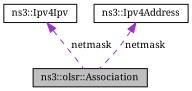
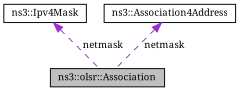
node "ns3::Ipv4Ipv": label "ns3::Ipv4Ipv" -> "ns3::Ipv4Mask"
node "ns3::Ipv4Address": label "ns3::Ipv4Address" -> "ns3::Association4Address"
